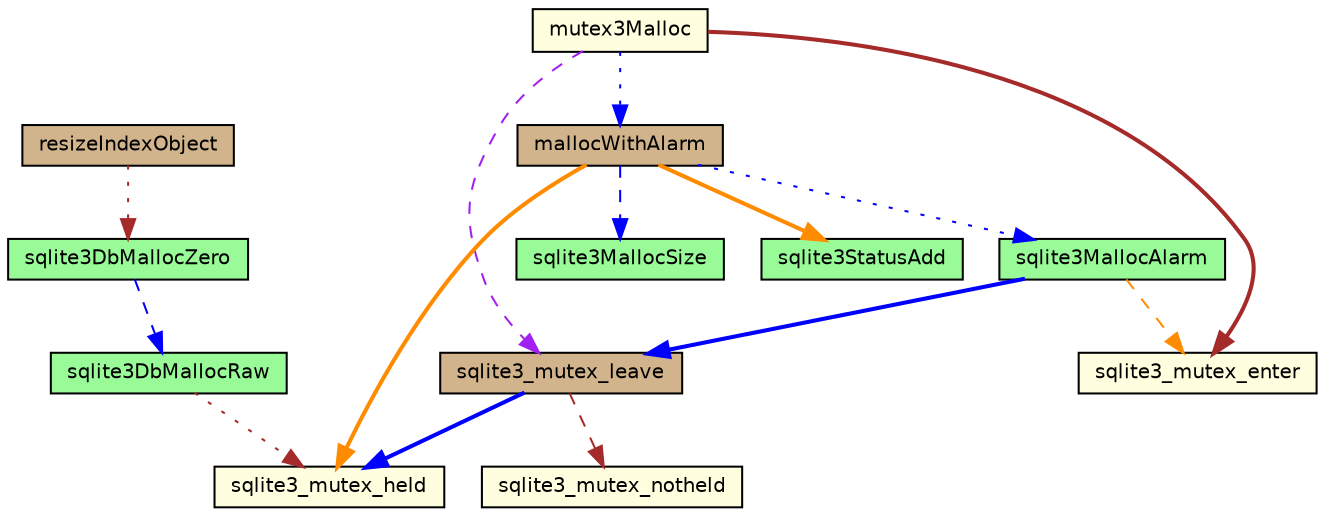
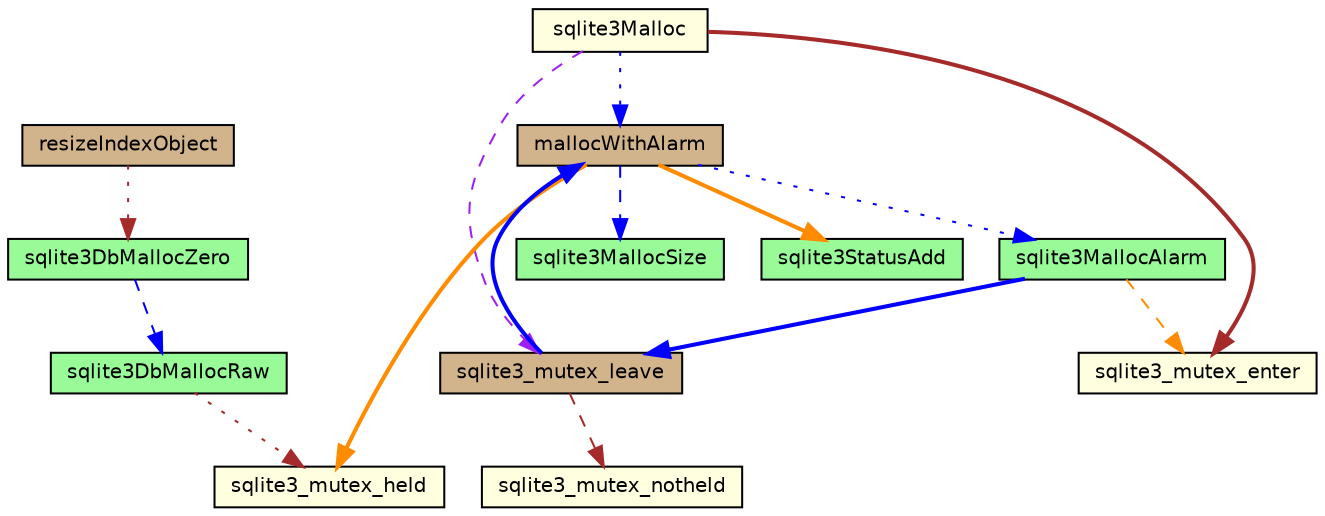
node "mutex3Malloc": label "mutex3Malloc" -> "sqlite3Malloc"
edge "sqlite3_mutex_leave" -> "sqlite3_mutex_held": now "sqlite3_mutex_leave" -> "mallocWithAlarm"
